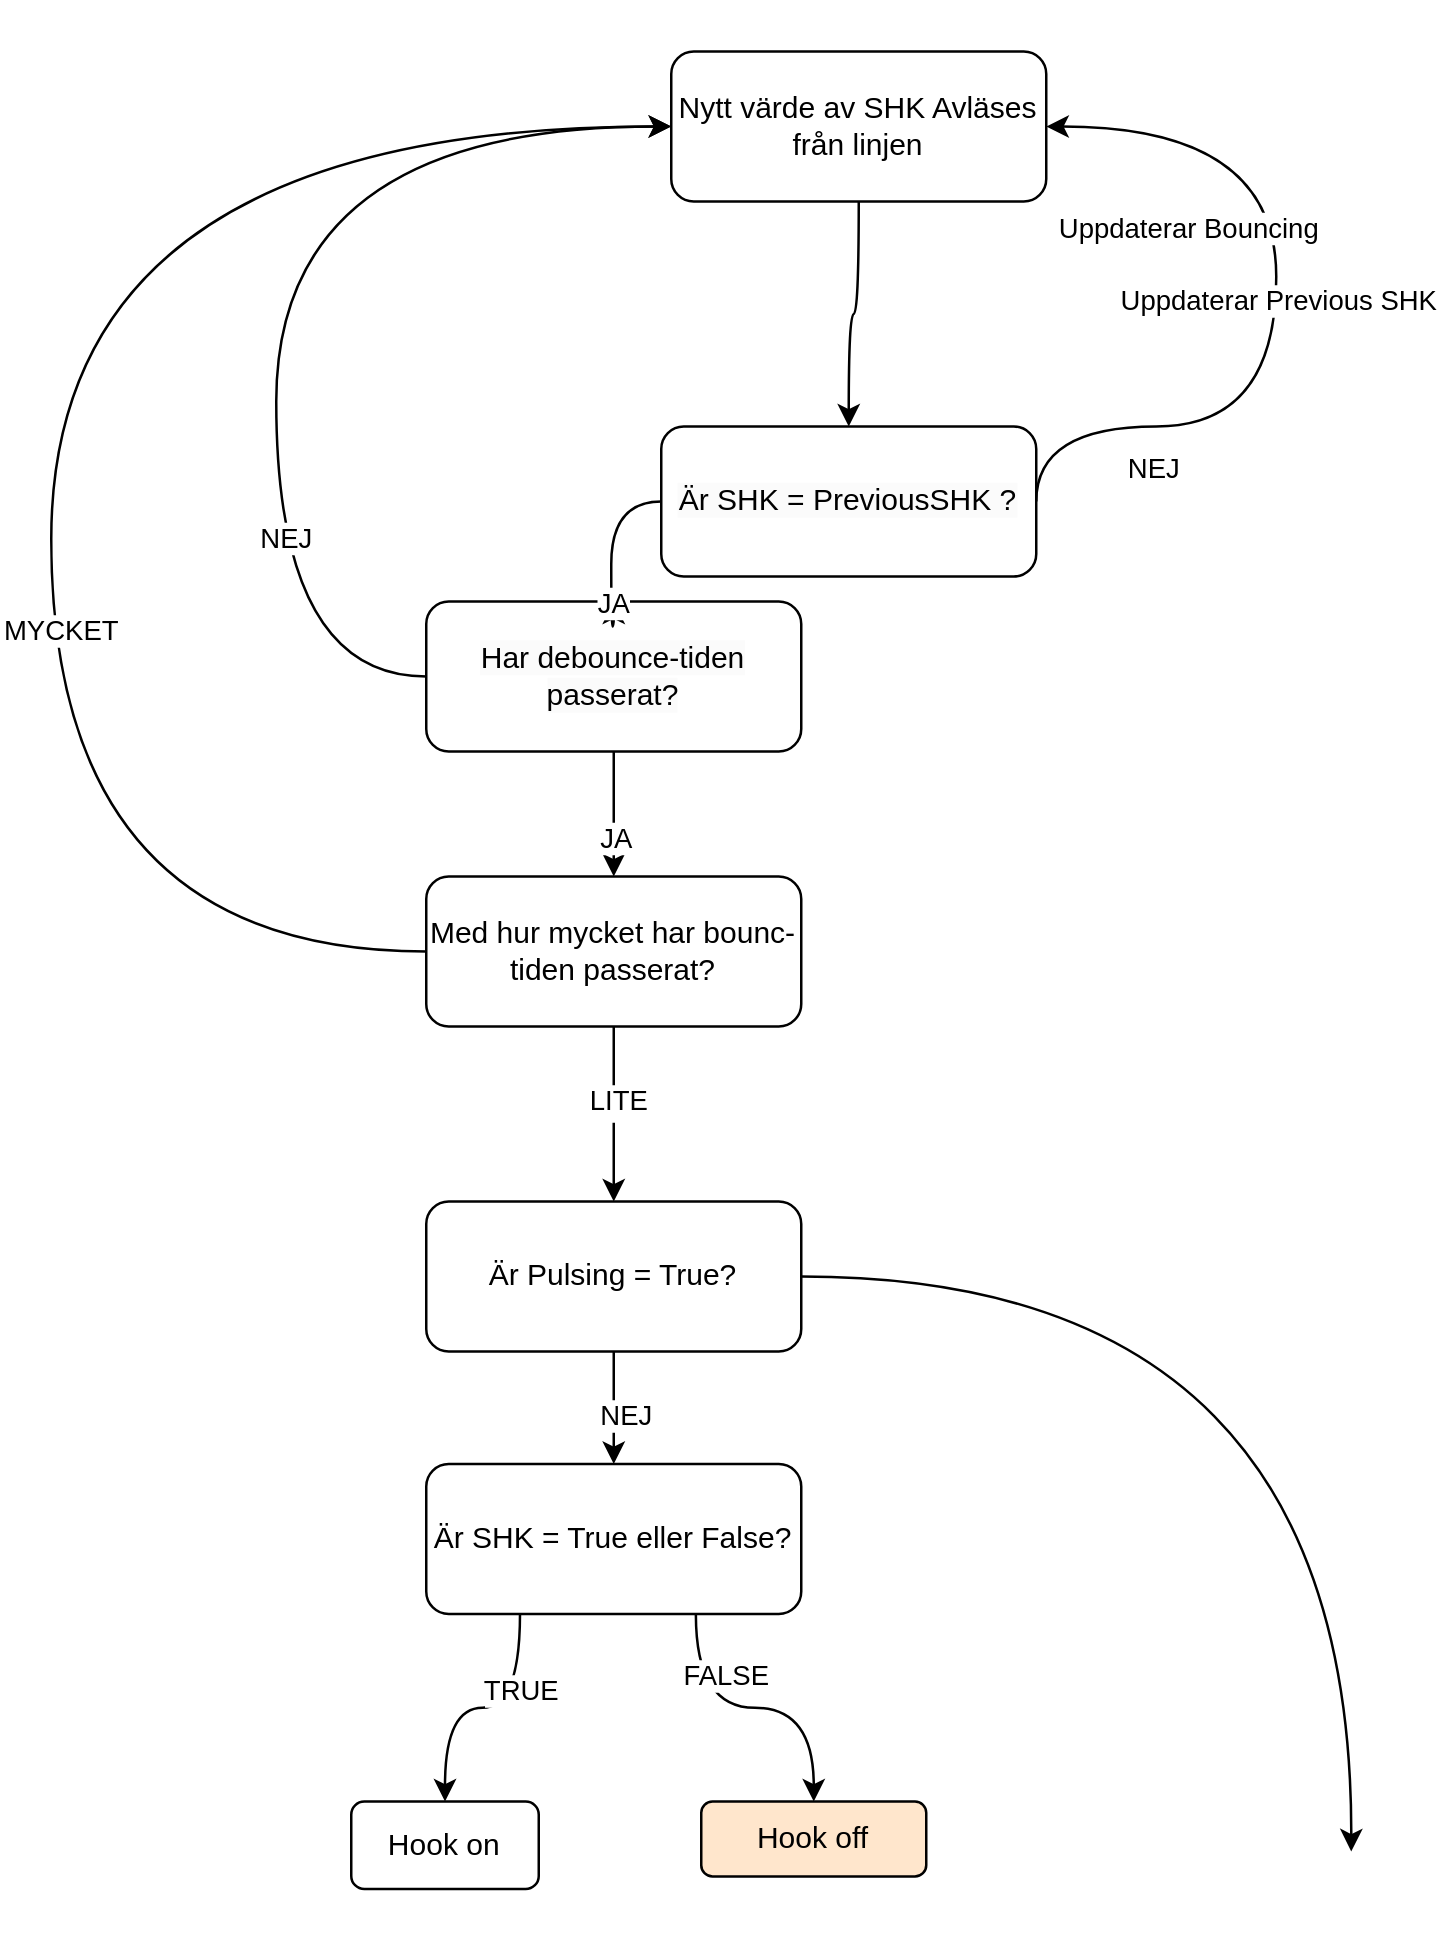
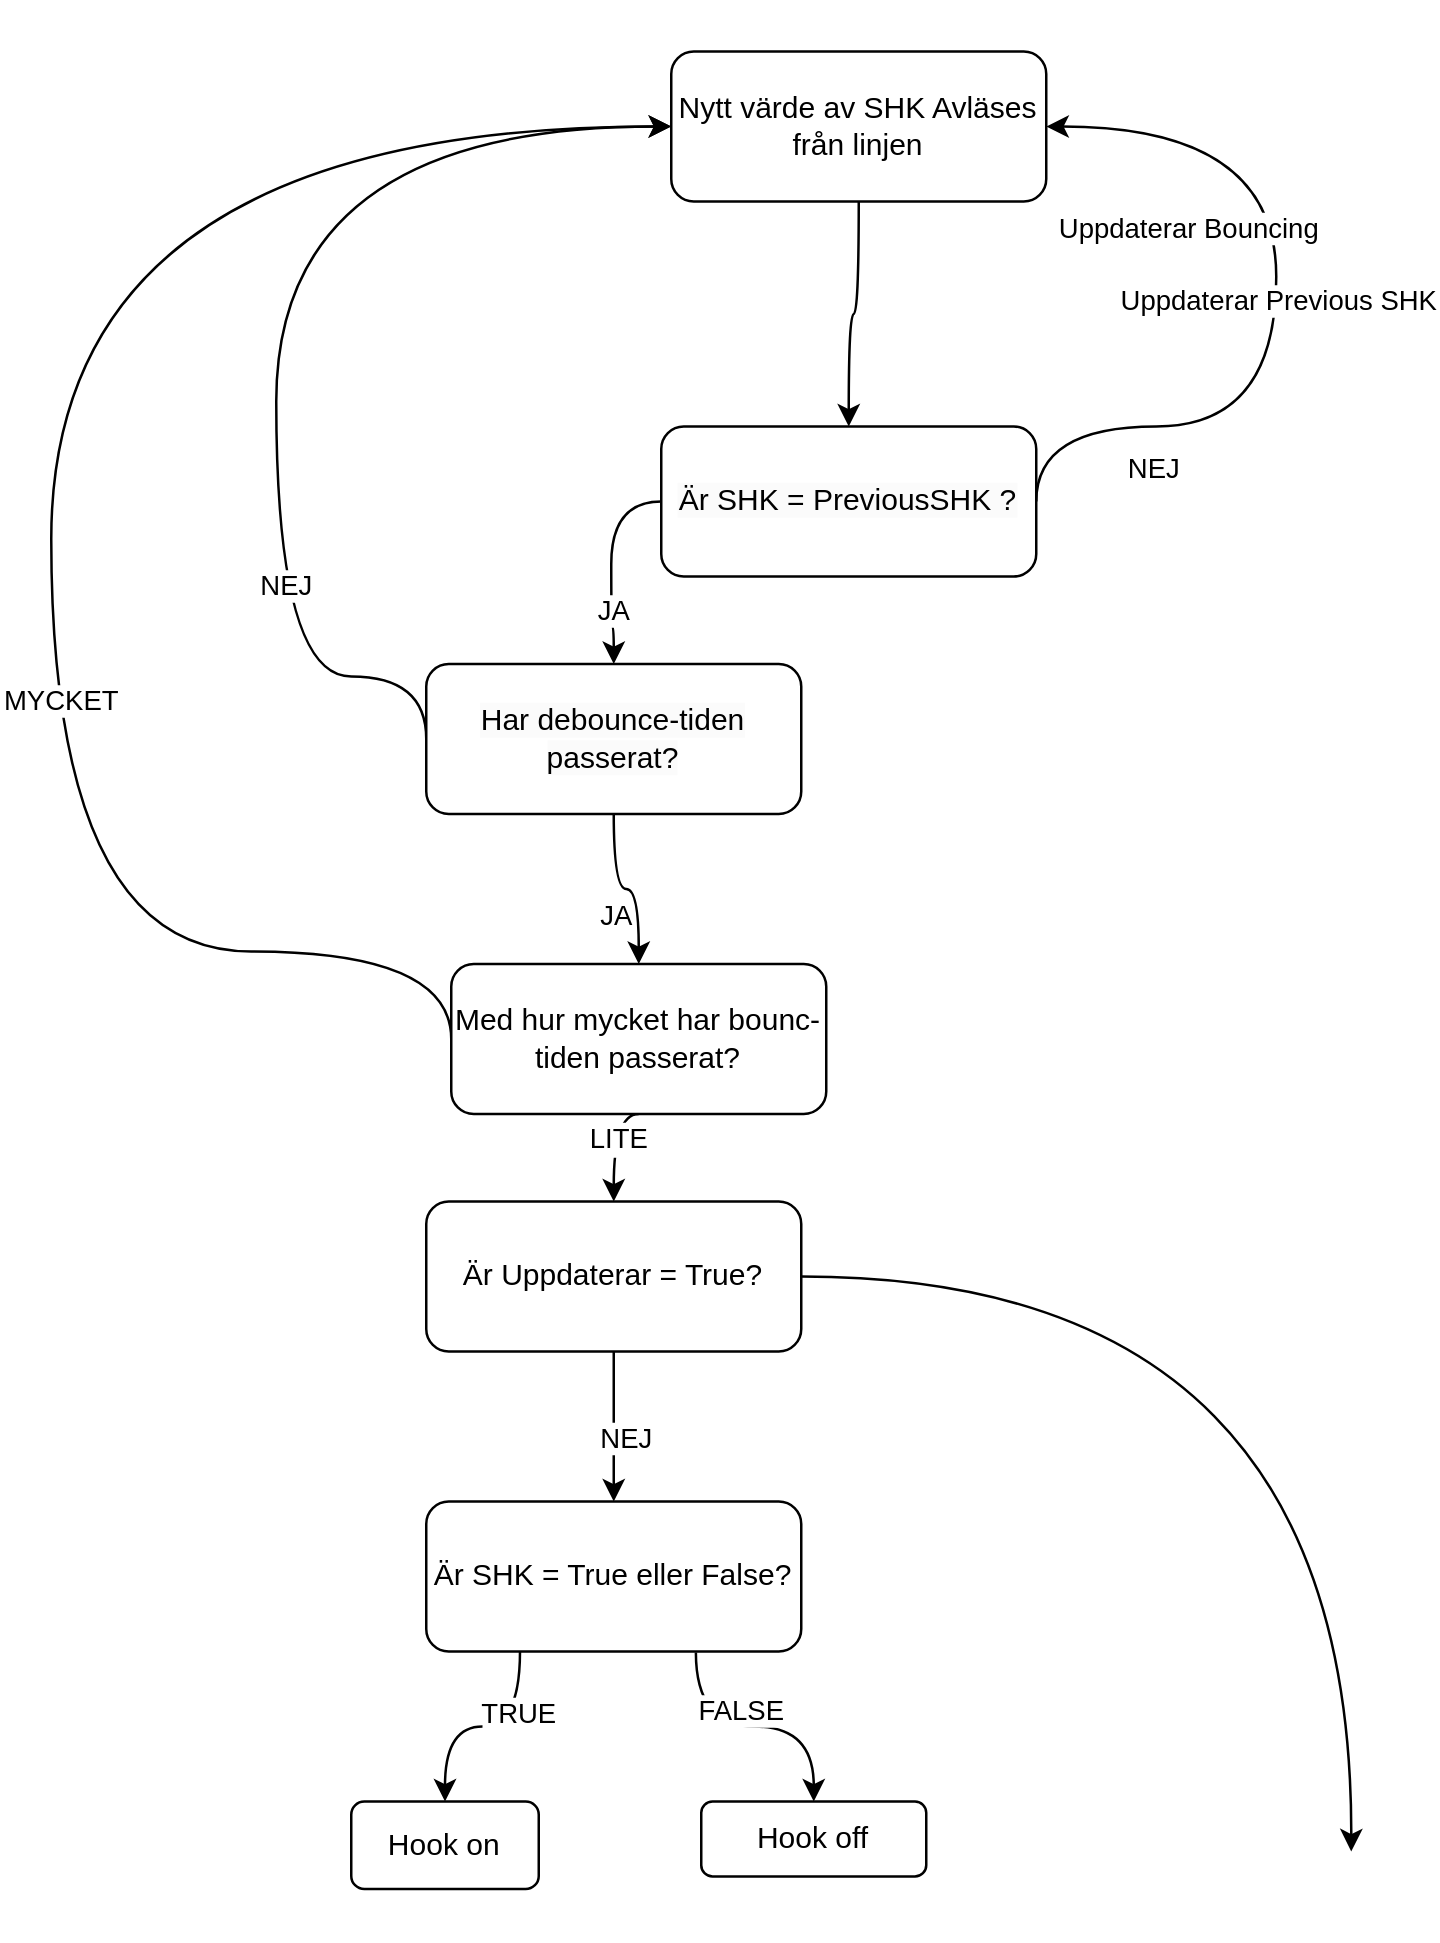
node "Har debounce-tiden passerat?": moved (614, 676) -> (614, 739)
node "Med hur mycket har bounc-tiden passerat?": moved (614, 951) -> (639, 1039)
node "Är Pulsing = True?": label "Är Pulsing = True?" -> "Är Uppdaterar = True?"
node "Är SHK = True eller False?": moved (614, 1539) -> (614, 1576)
node "Hook off": fillcolor #ffe6cc -> #ffffff
